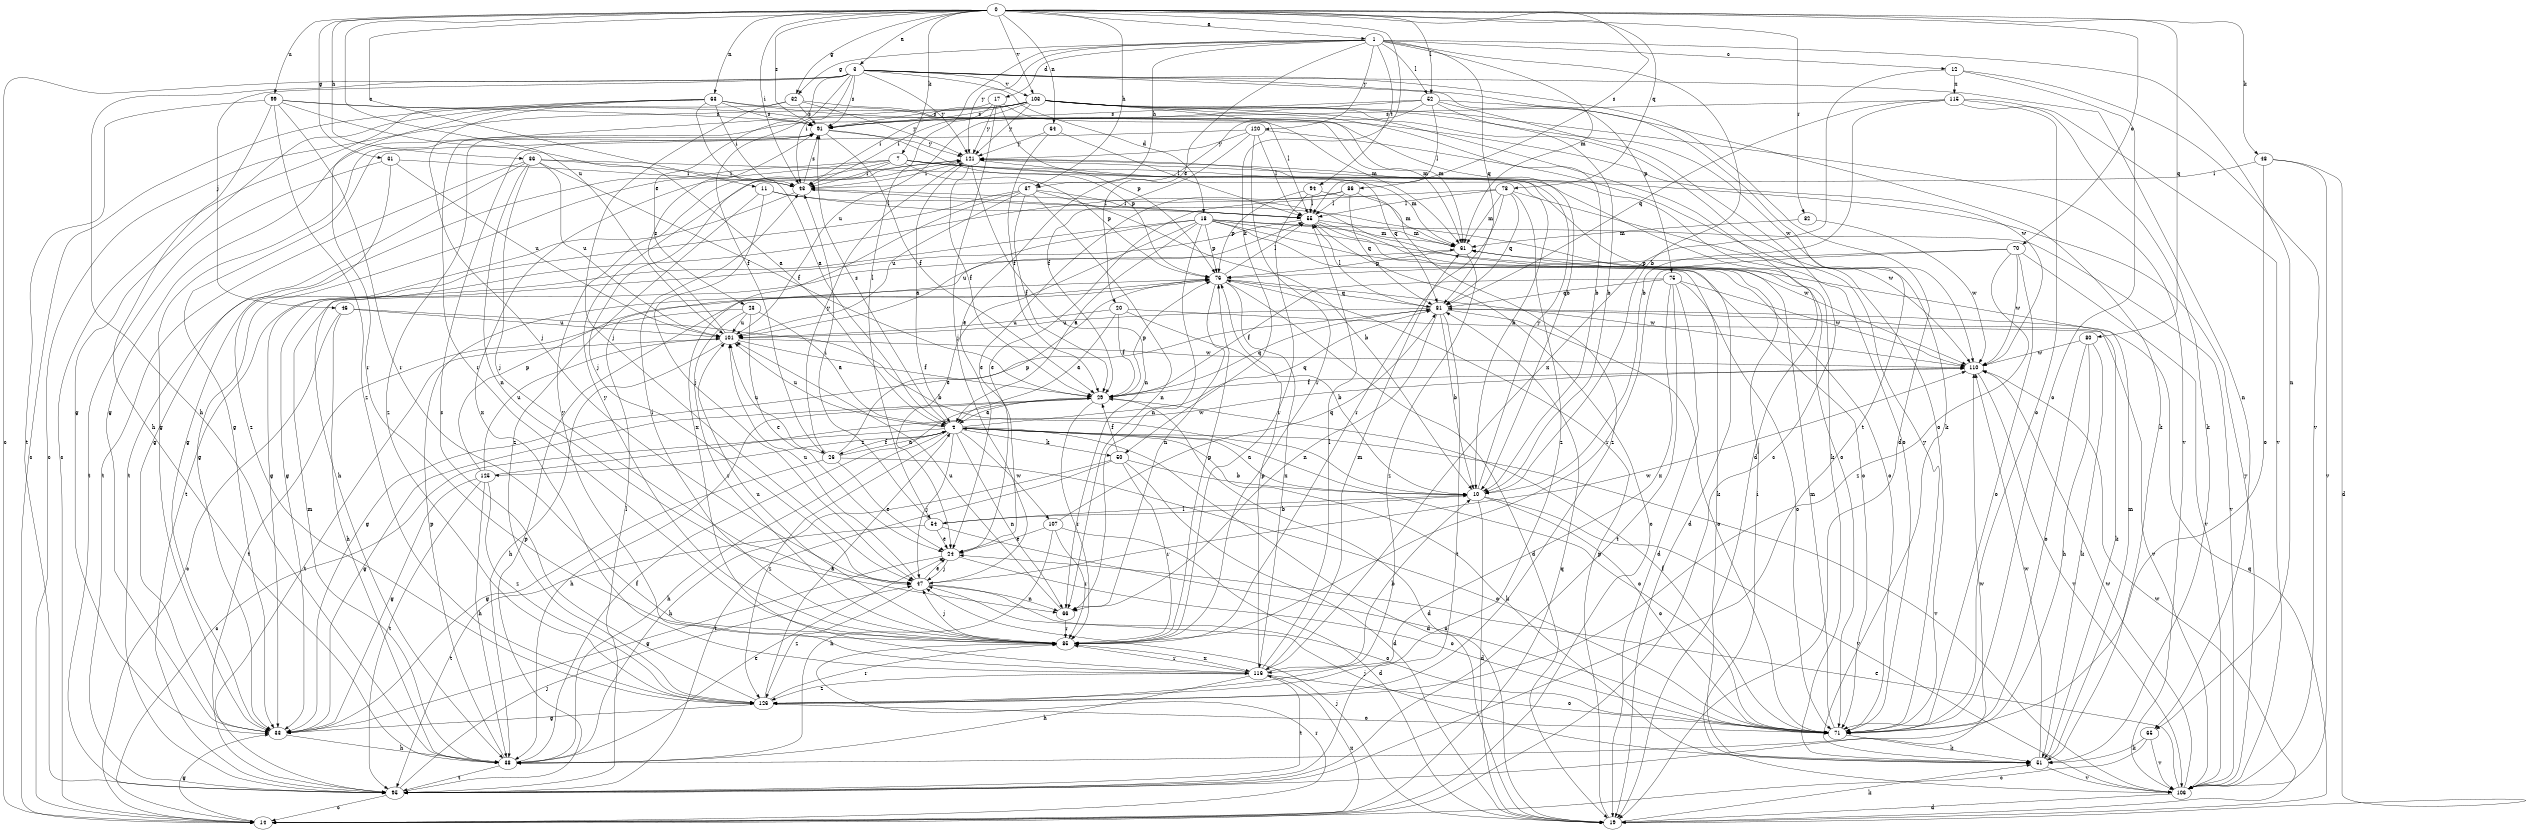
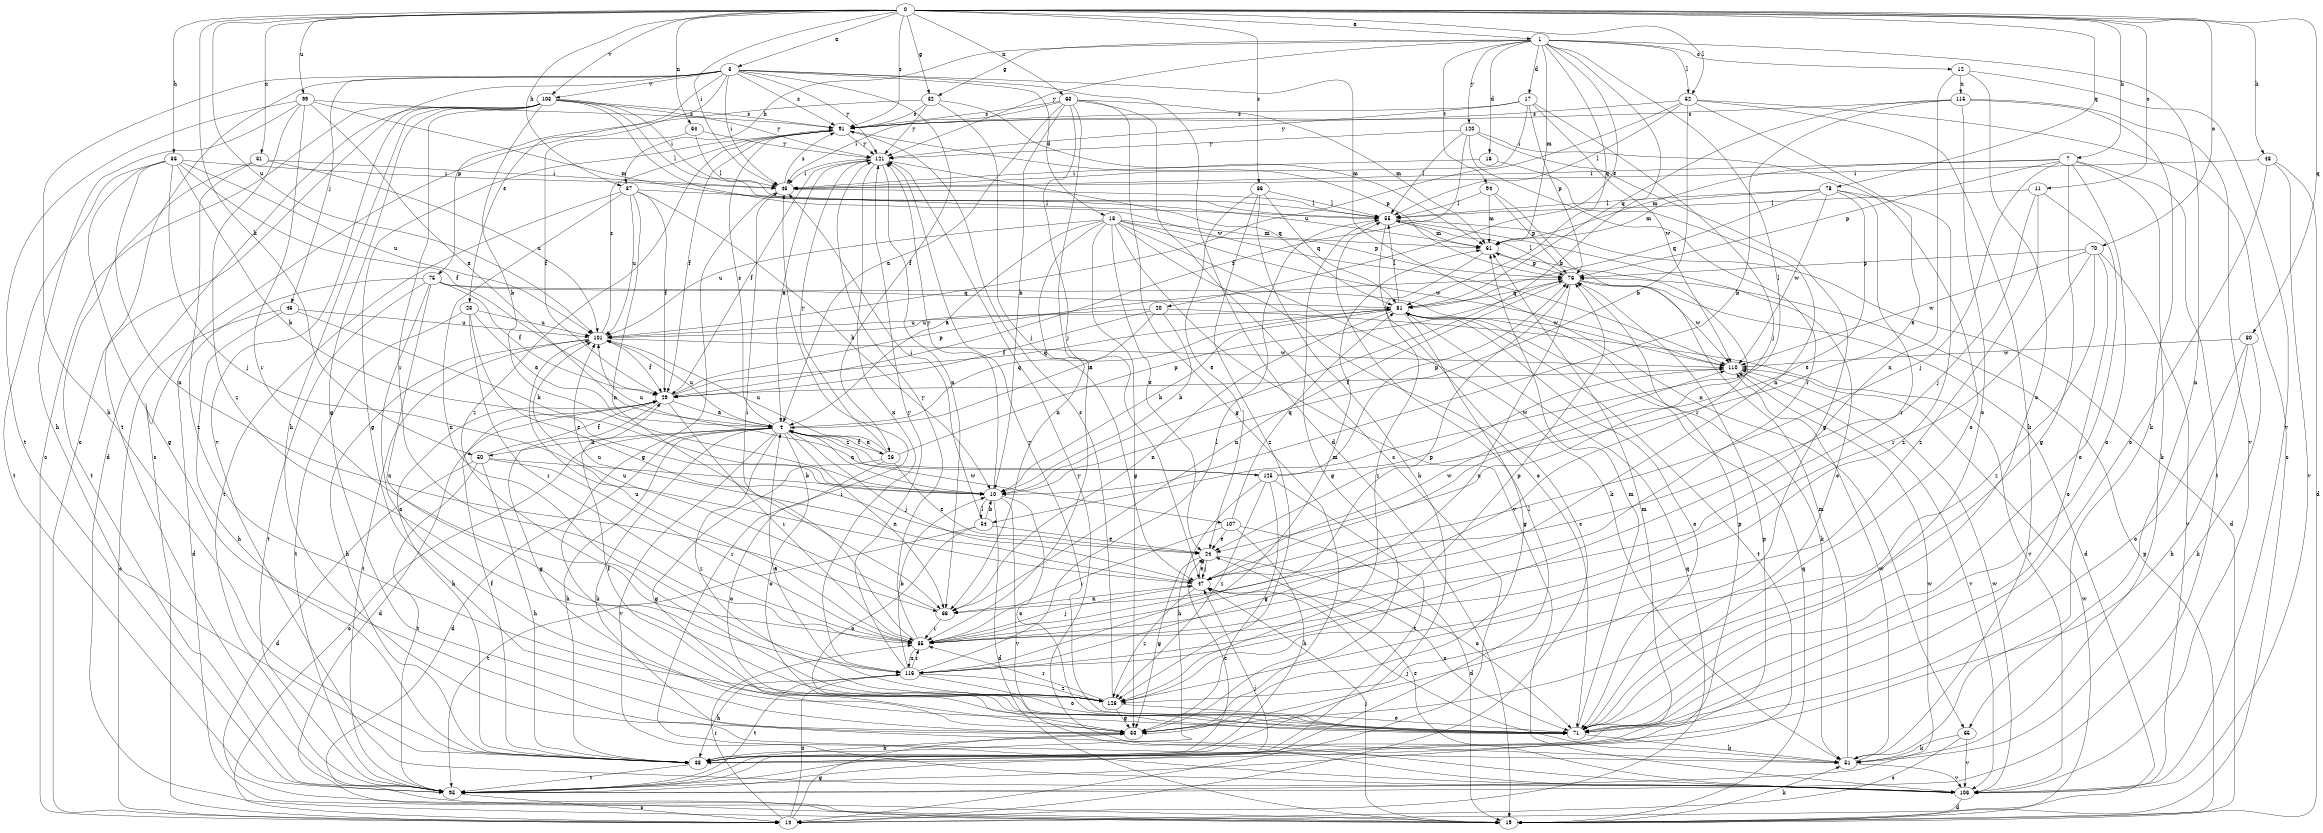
edge "0" -> "31": label "g" -> "x"
node "16": added
node "82": removed
